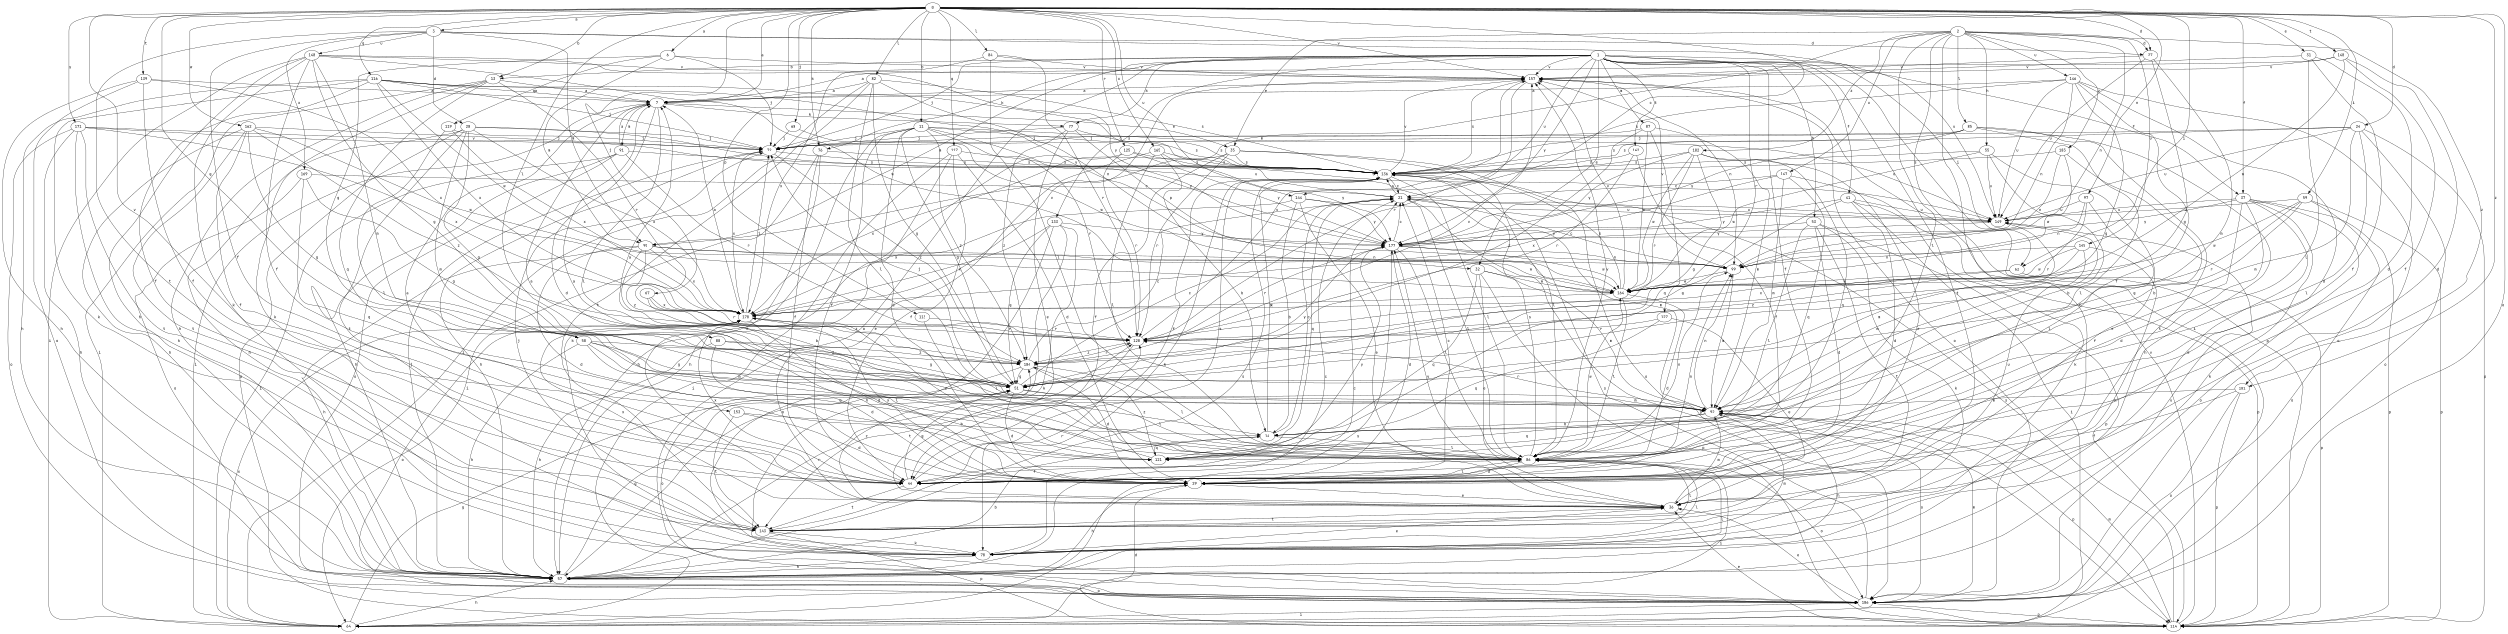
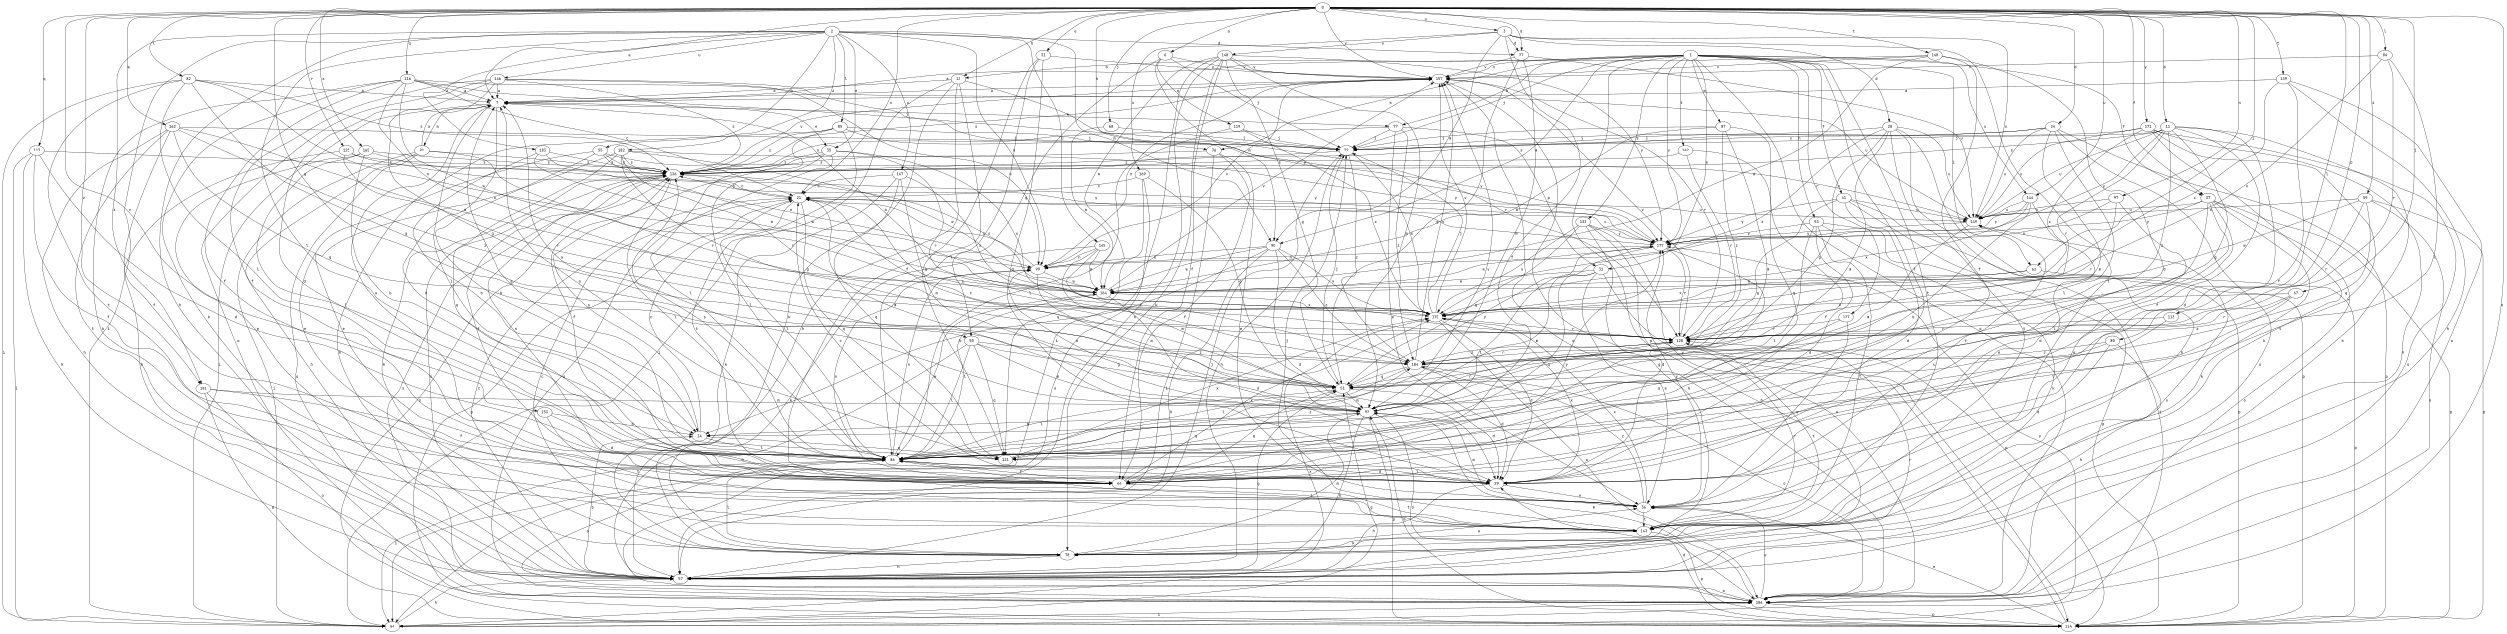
edge "57" -> "86": now "67" -> "86"
